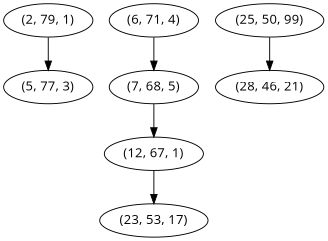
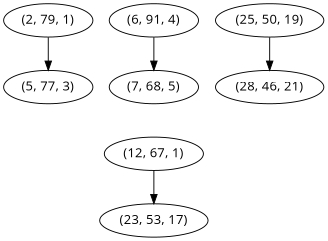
node "(6, 71, 4)": label "(6, 71, 4)" -> "(6, 91, 4)"
node "(25, 50, 99)": label "(25, 50, 99)" -> "(25, 50, 19)"
edge "(7, 68, 5)" -> "(12, 67, 1)": removed
